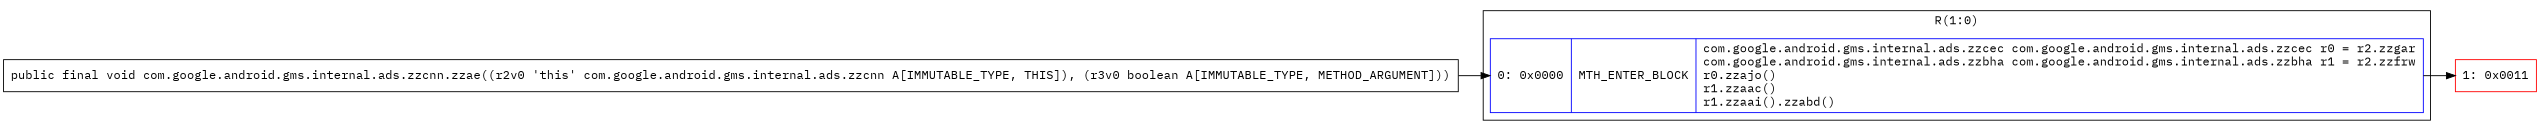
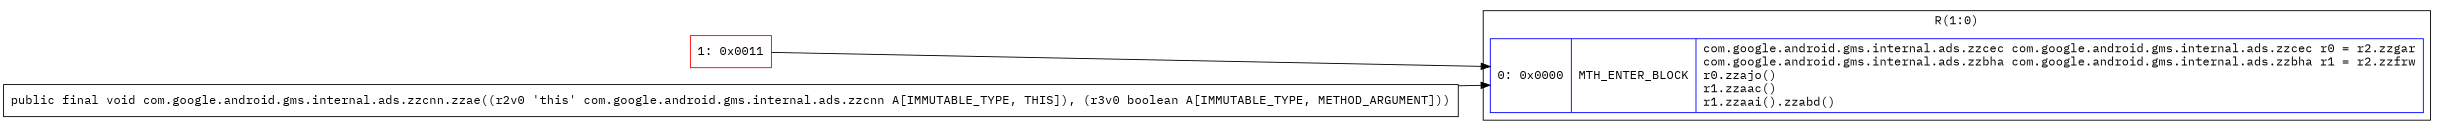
edge "0: 0x0000" -> "1: 0x0011": reversed
